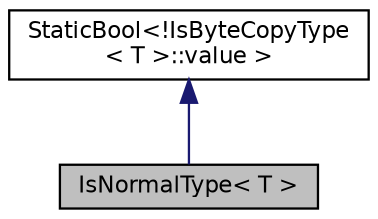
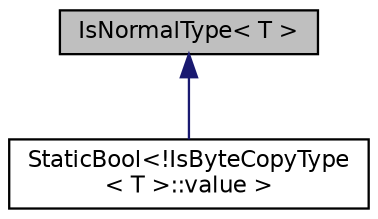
edge "IsNormalType< T >" -> "StaticBool<!IsByteCopyType < T >::value >": reversed
